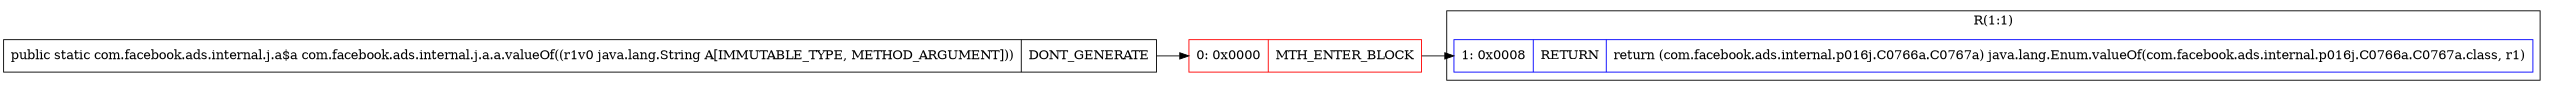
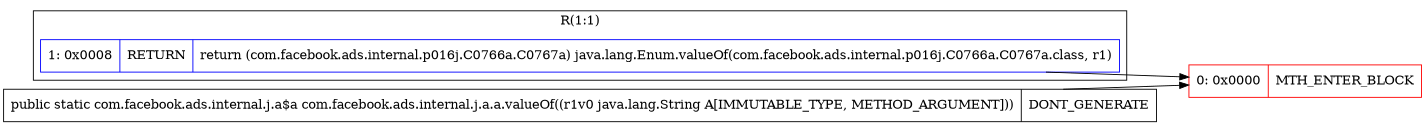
edge "0: 0x0000" -> "1: 0x0008": reversed
